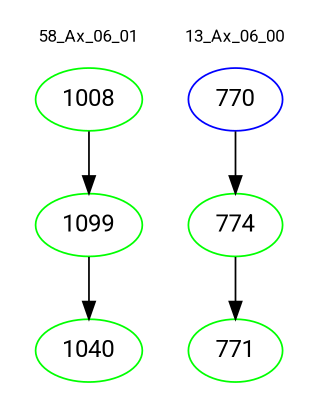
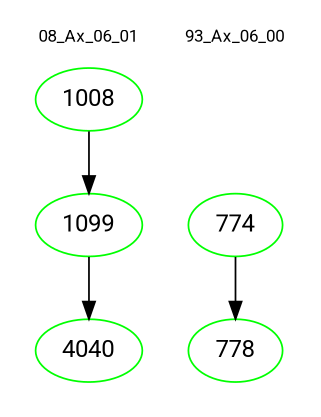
cluster "58_Ax_06_01": label "58_Ax_06_01" -> "08_Ax_06_01"
cluster "13_Ax_06_00": label "13_Ax_06_00" -> "93_Ax_06_00"
node "770": removed
node "1040": label "1040" -> "4040"
node "771": label "771" -> "778"
